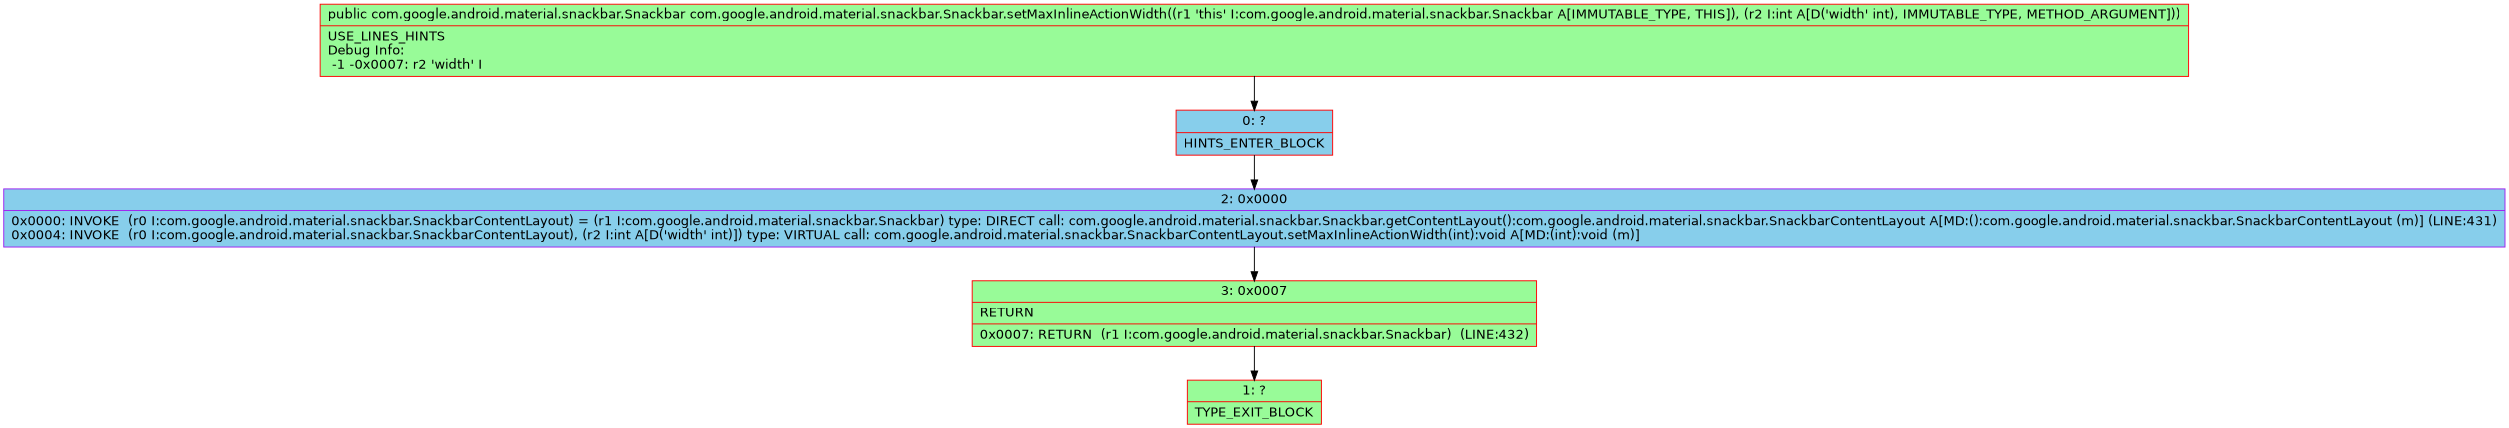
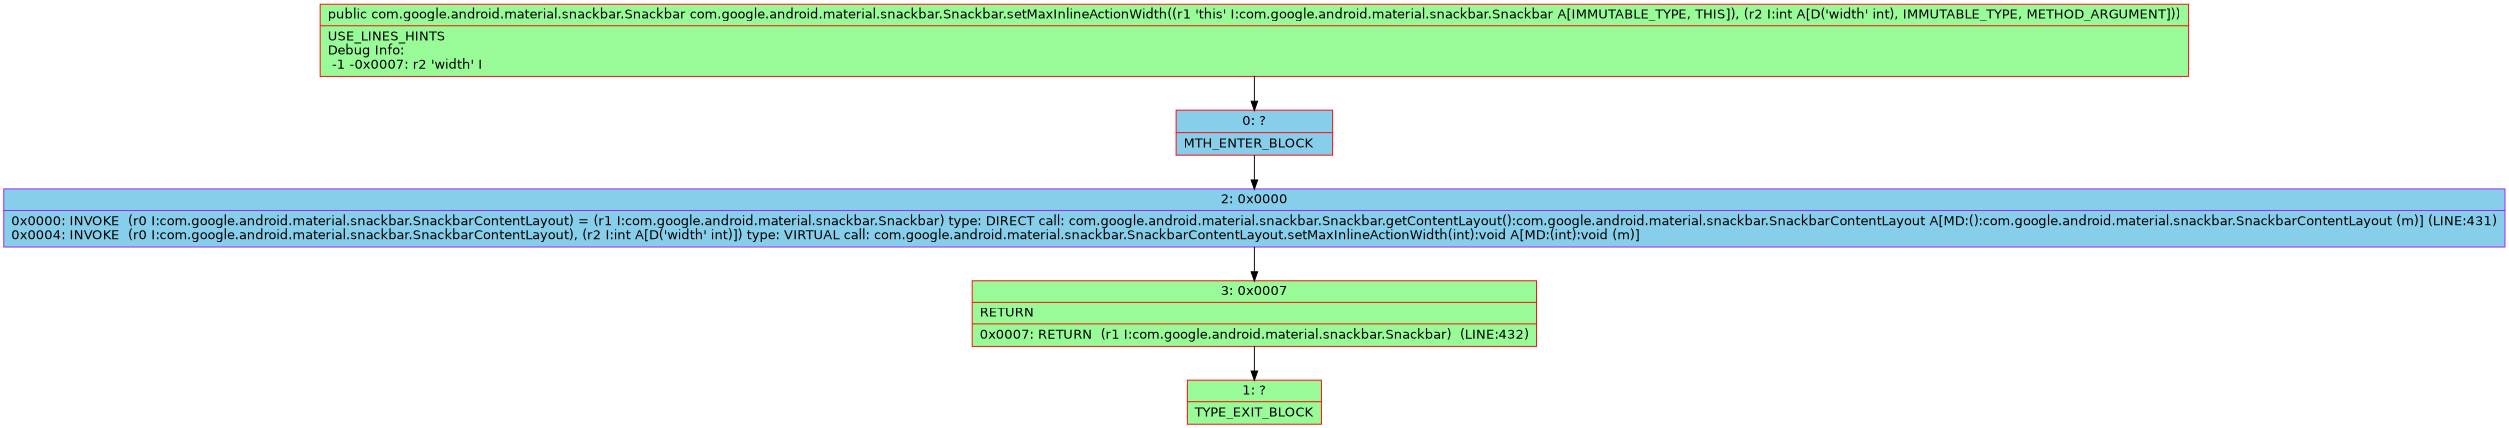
node "0: ?": text "HINTS_ENTER_BLOCK" -> "MTH_ENTER_BLOCK"
